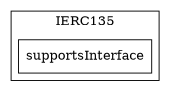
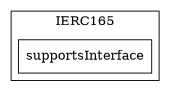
cluster "IERC135": label "IERC135" -> "IERC165"
